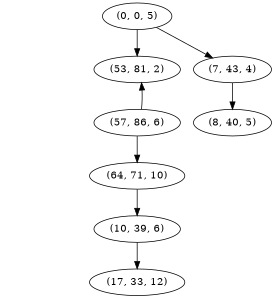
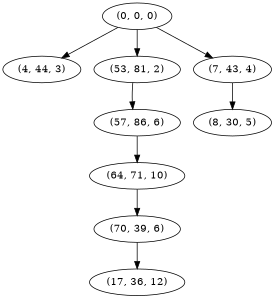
node "(0, 0, 5)": label "(0, 0, 5)" -> "(0, 0, 0)"
node "(4, 44, 3)": added
edge "(57, 86, 6)" -> "(53, 81, 2)": reversed
node "(8, 40, 5)": label "(8, 40, 5)" -> "(8, 30, 5)"
node "(10, 39, 6)": label "(10, 39, 6)" -> "(70, 39, 6)"
node "(17, 33, 12)": label "(17, 33, 12)" -> "(17, 36, 12)"
